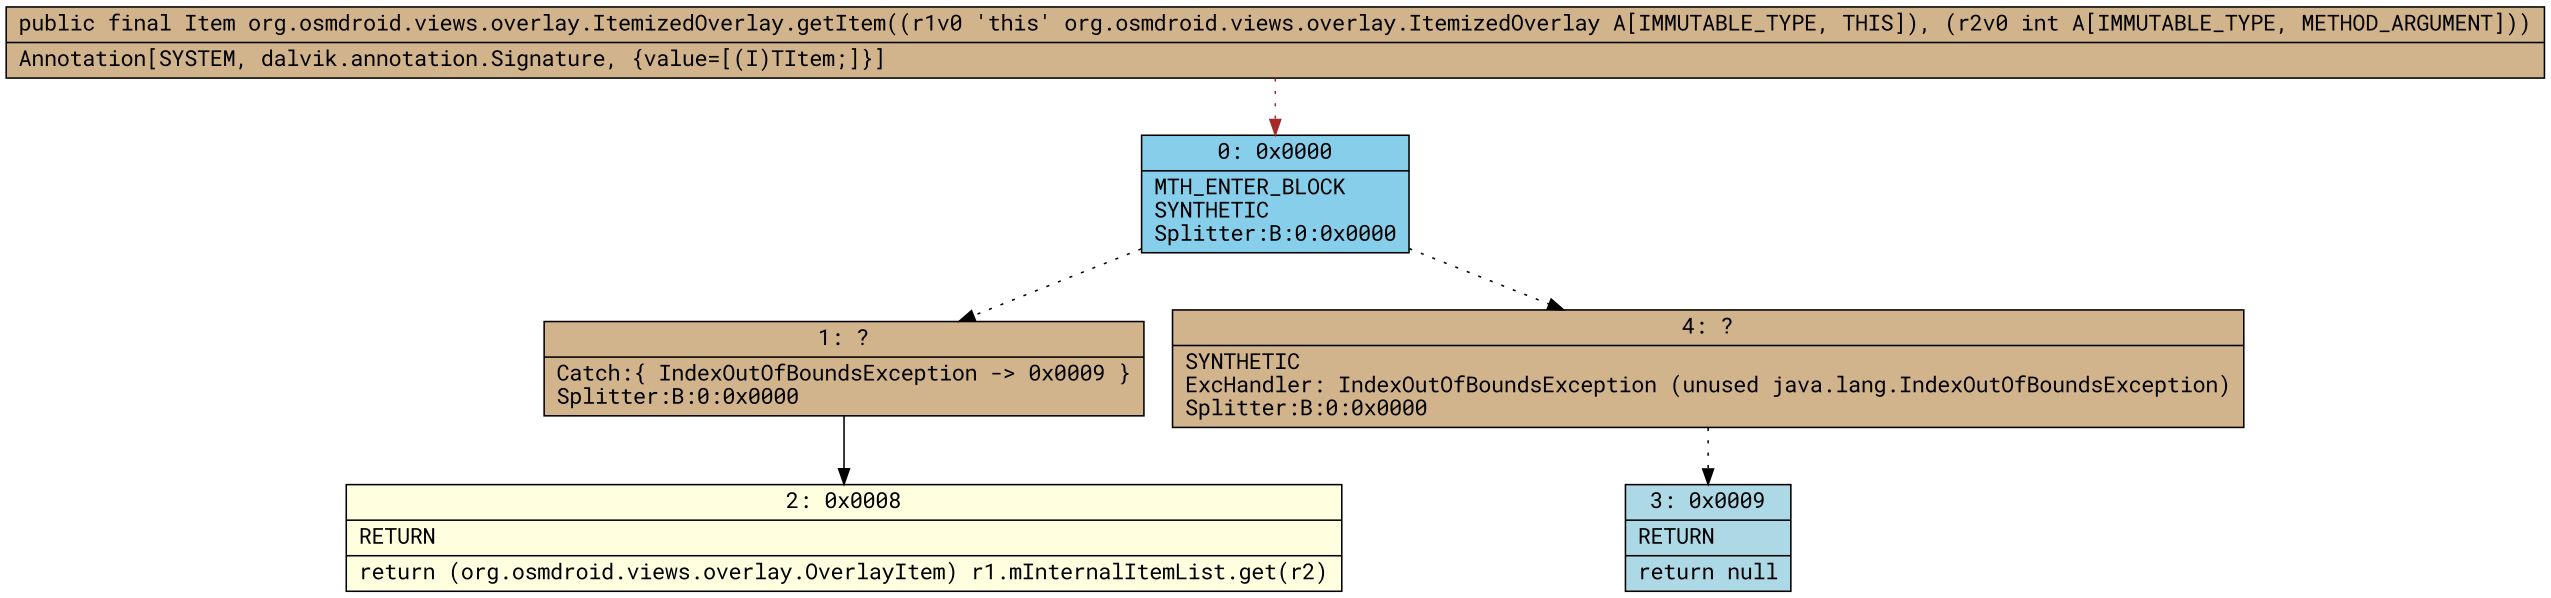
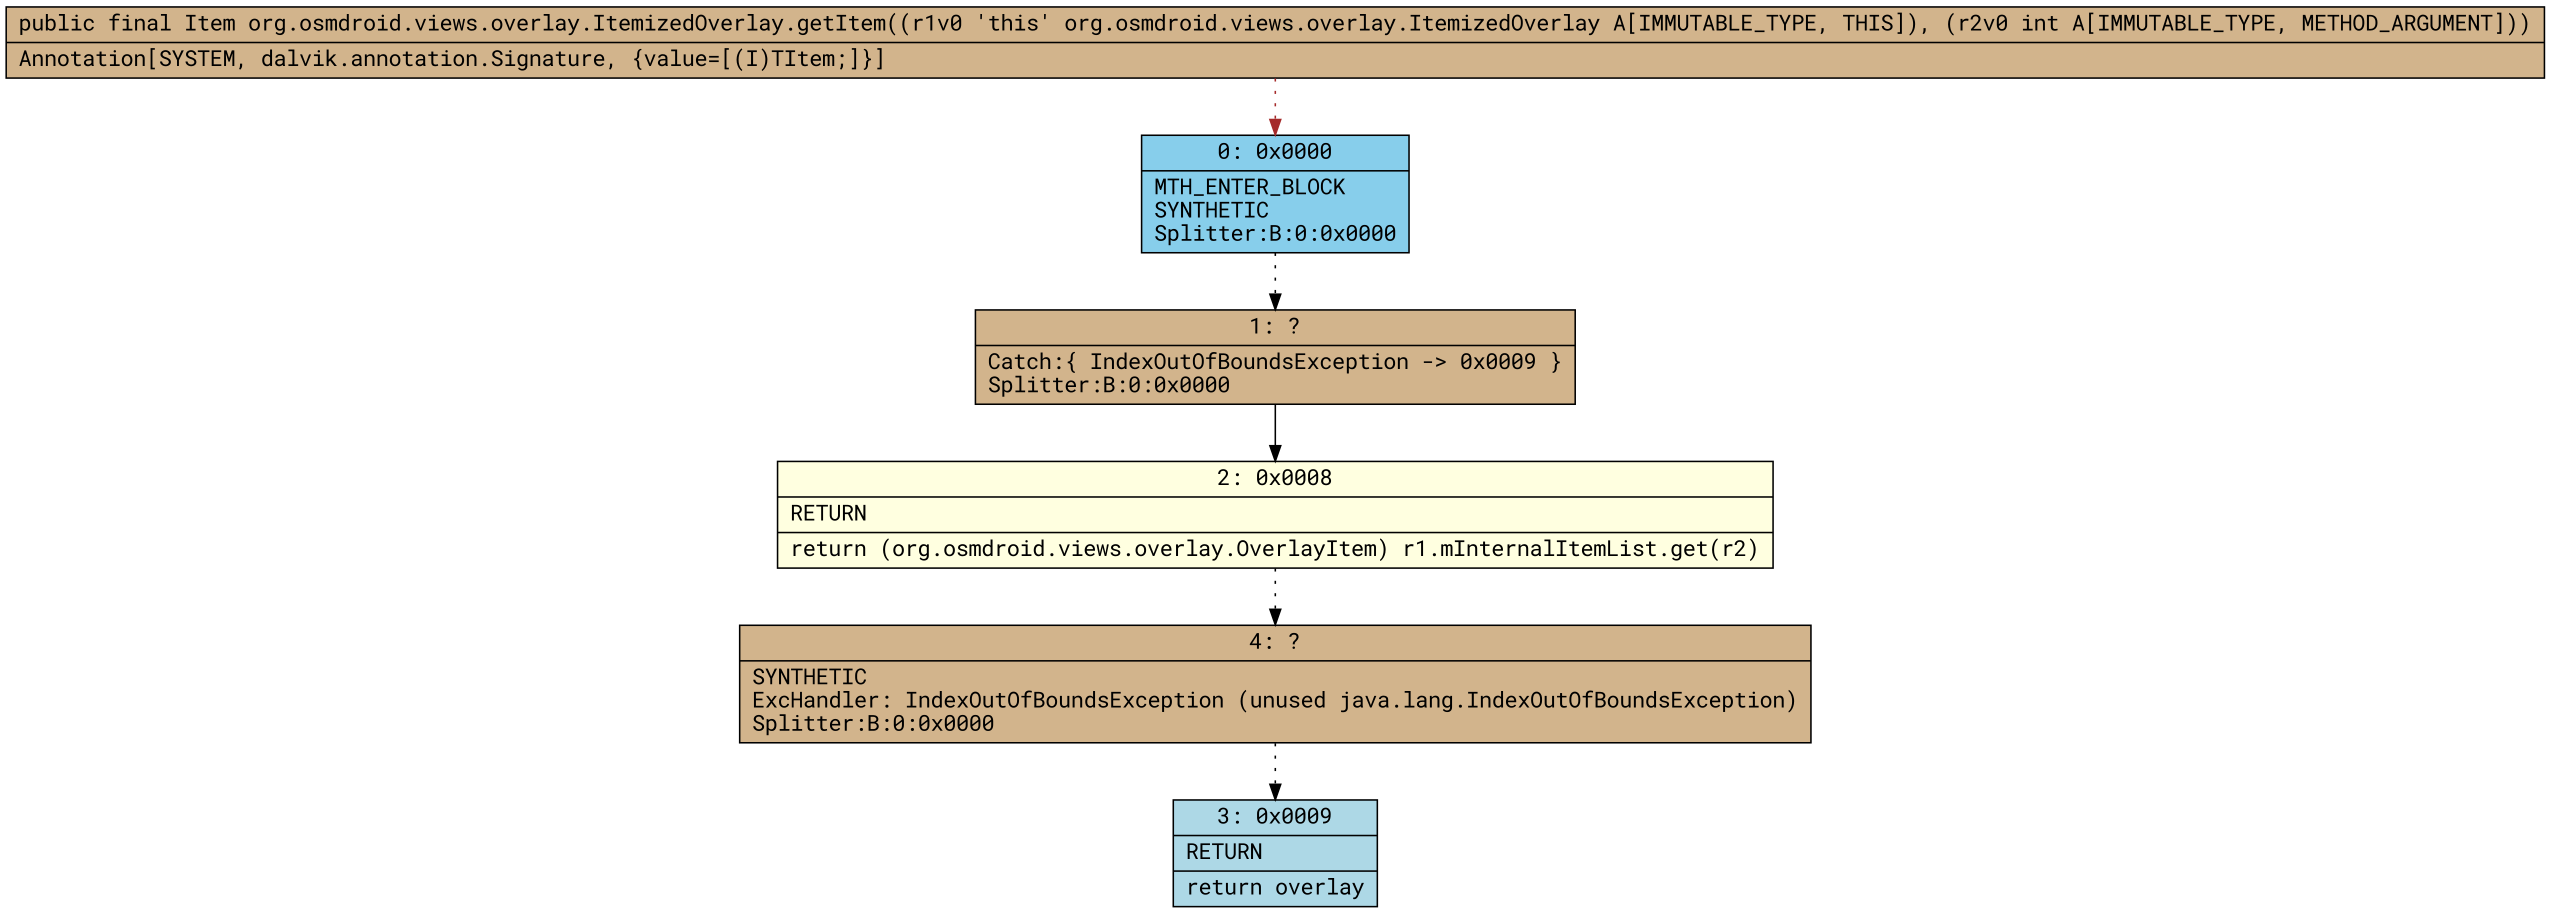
edge "0: 0x0000" -> "4: ?": now "2: 0x0008" -> "4: ?"
node "3: 0x0009": text "return null" -> "return overlay"
